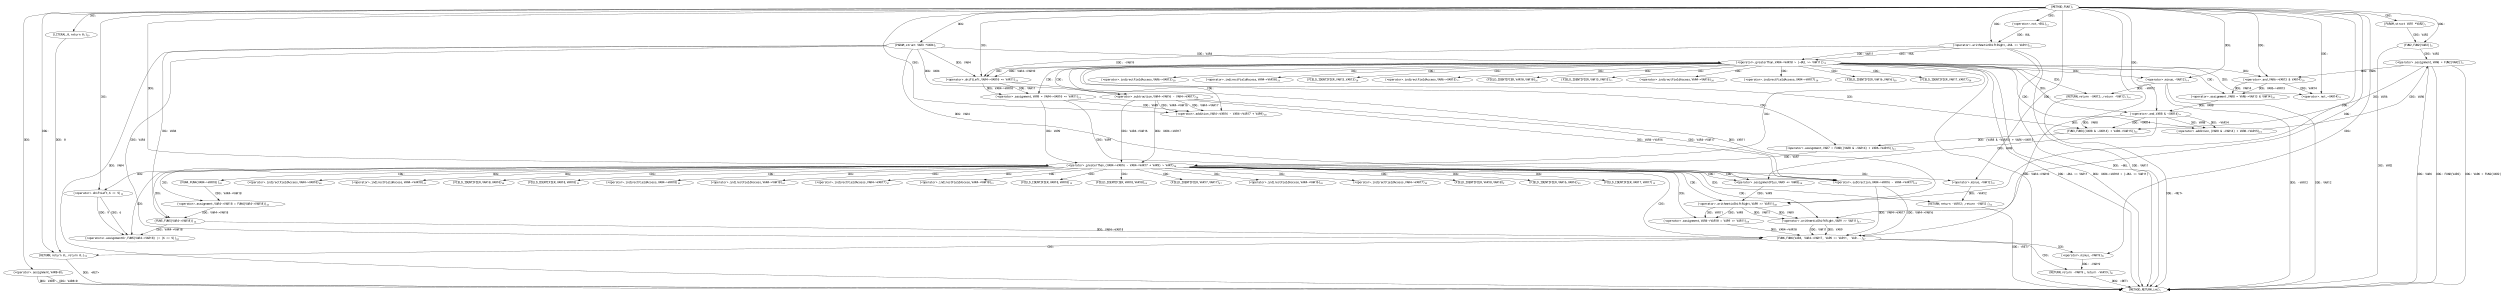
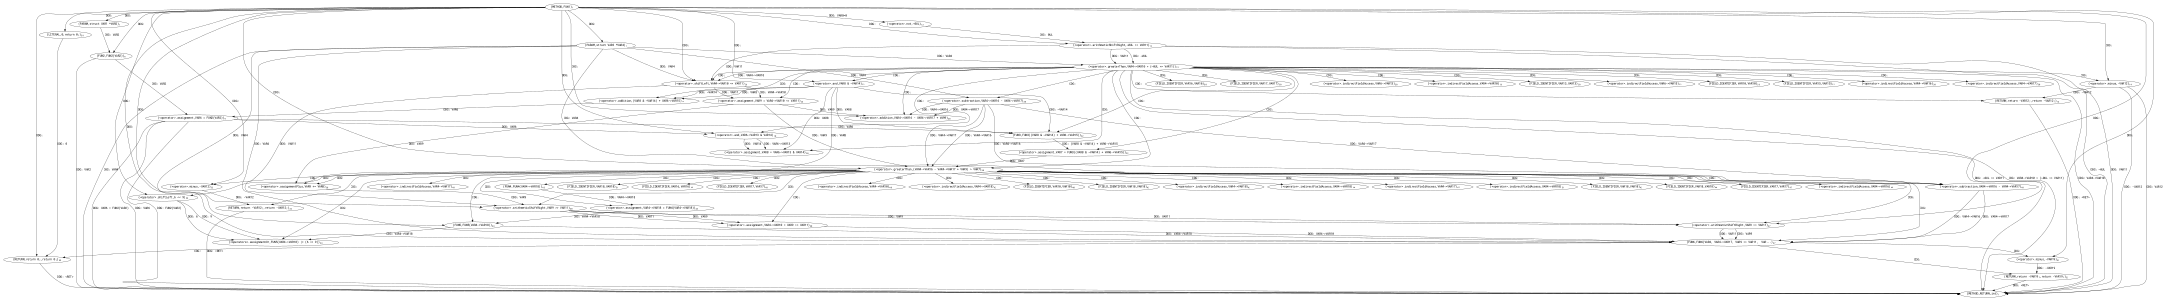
edge "(METHOD,FUN1)" -> "(<operator>.not,~0UL)": label "DDG: " -> "DDG: VAR8=0"
edge "(<operator>.arithmeticShiftRight,~0UL >> VAR11)" -> "(<operator>.shiftLeft,VAR4->VAR10 << VAR11)": label "DDG: -VAR19" -> "DDG: VAR11"
node "(<operator>.not,~VAR14)": removed
edge "(<operator>.assignment,VAR8 = VAR6->VAR13 & VAR14)" -> "(<operator>.and,VAR8 & ~VAR14)": reversed
node "(<operator>.assignment,VAR8=0)": removed
